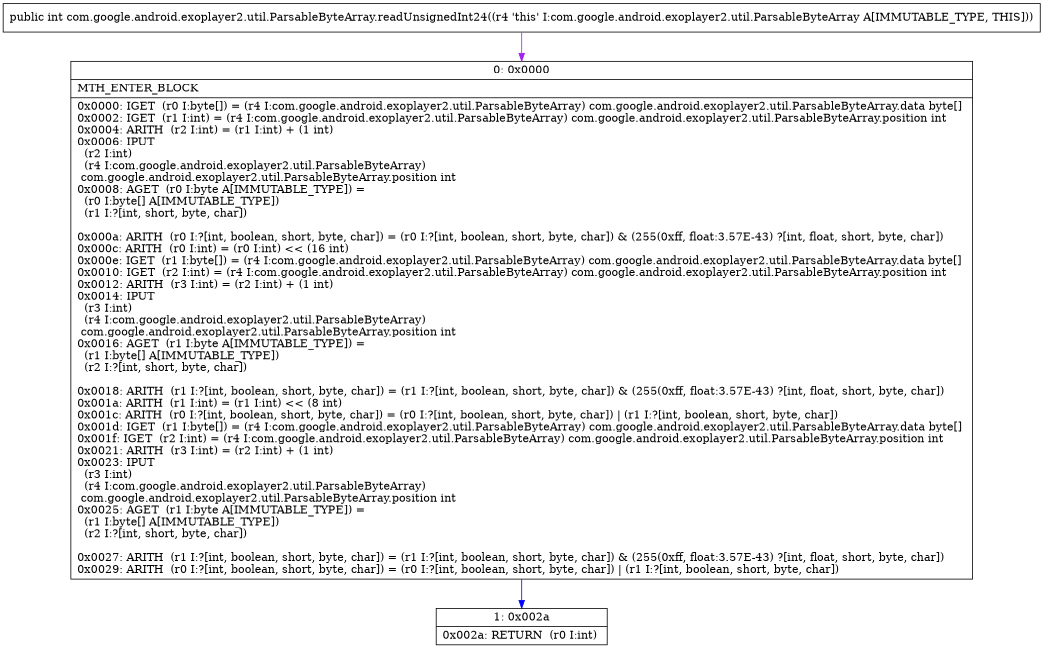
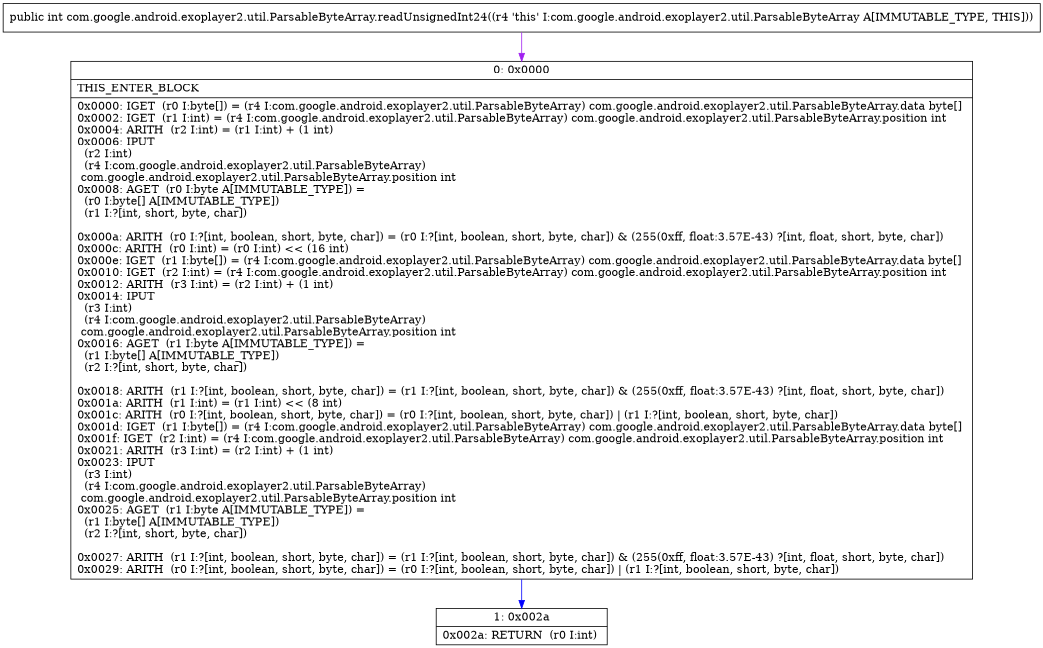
node "0: 0x0000": text "MTH_ENTER_BLOCK" -> "THIS_ENTER_BLOCK"
